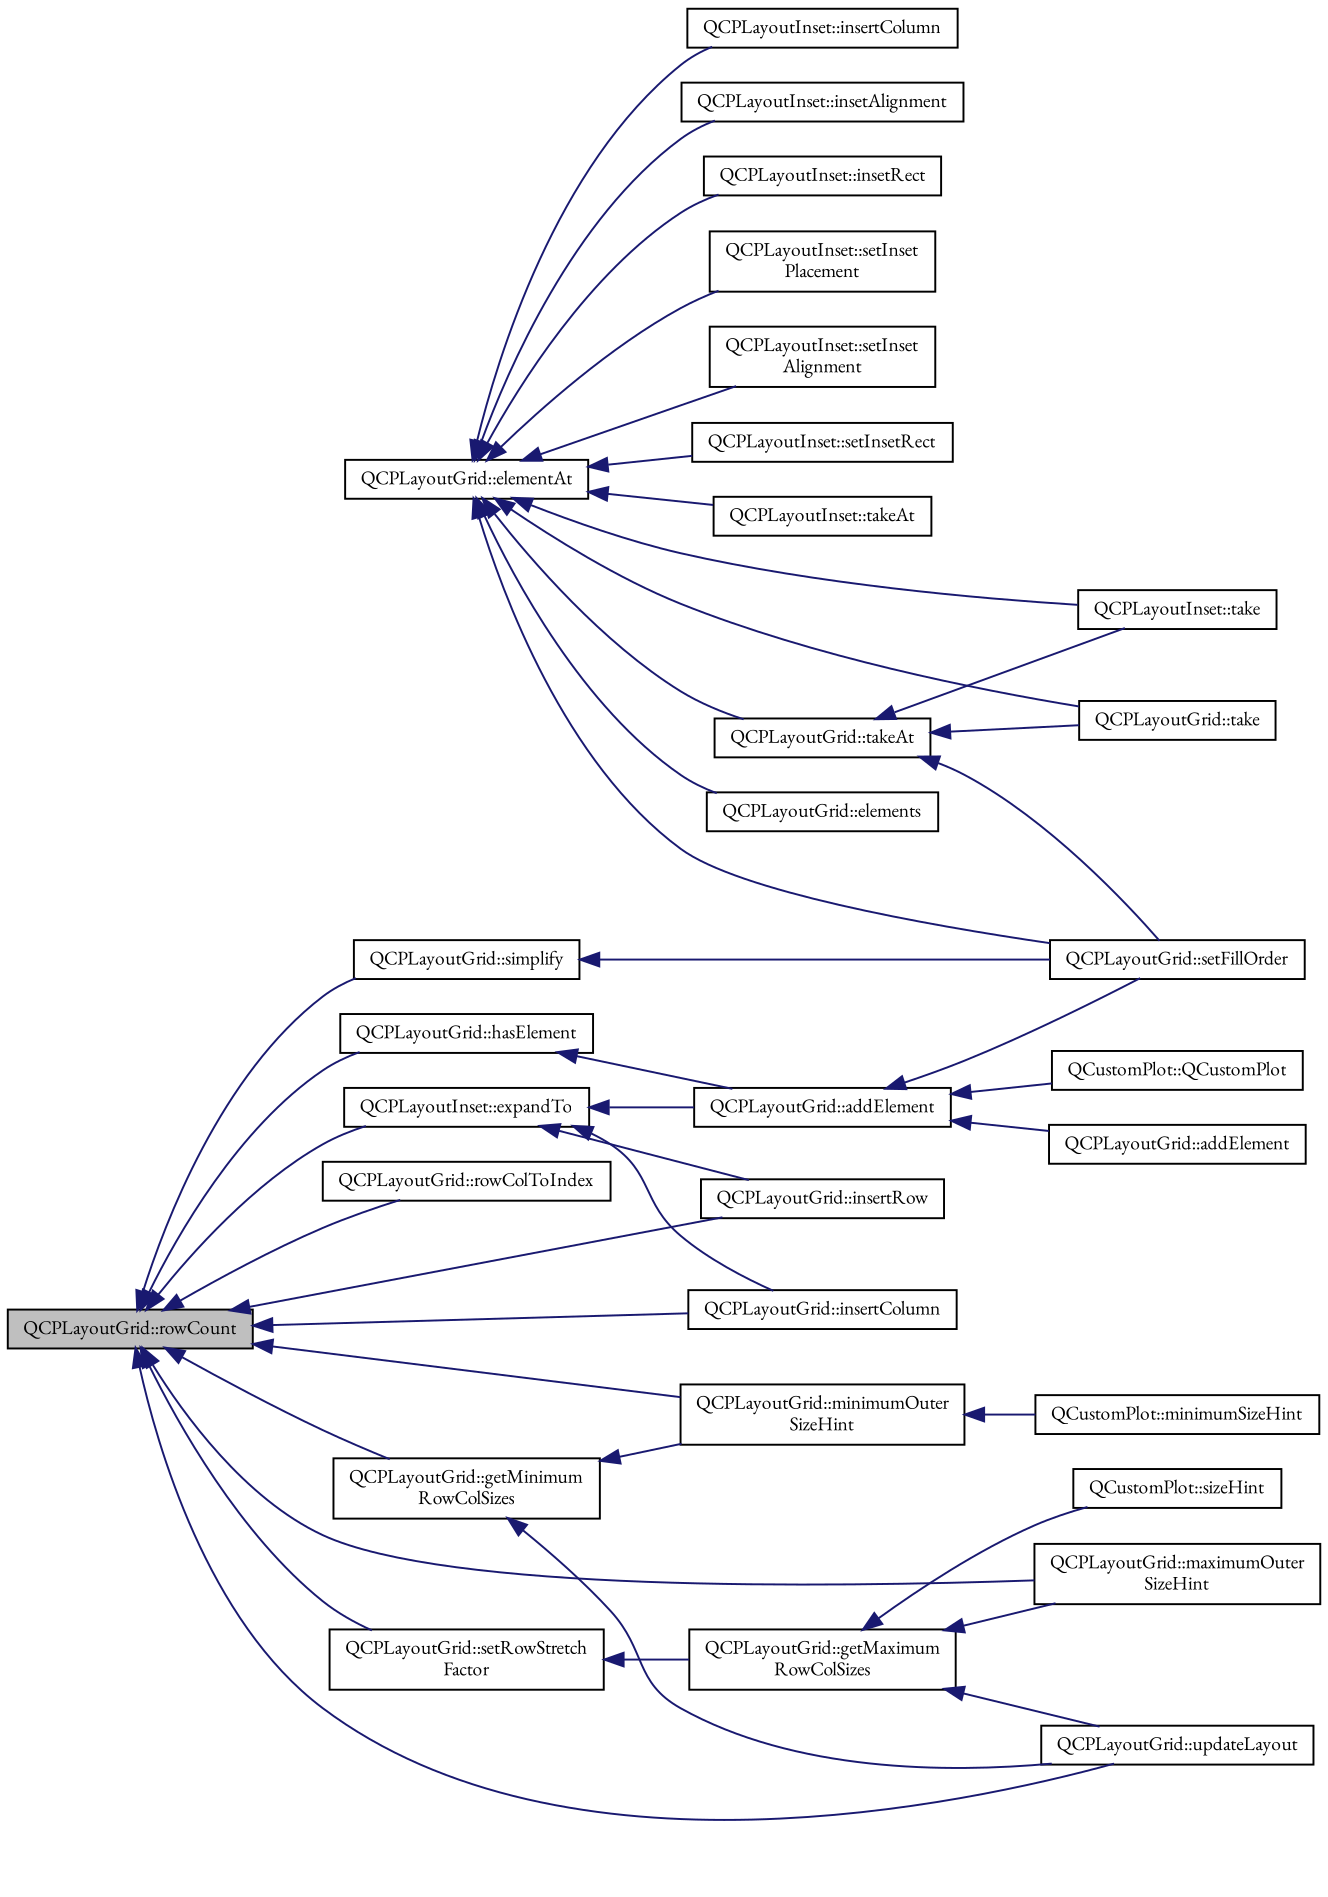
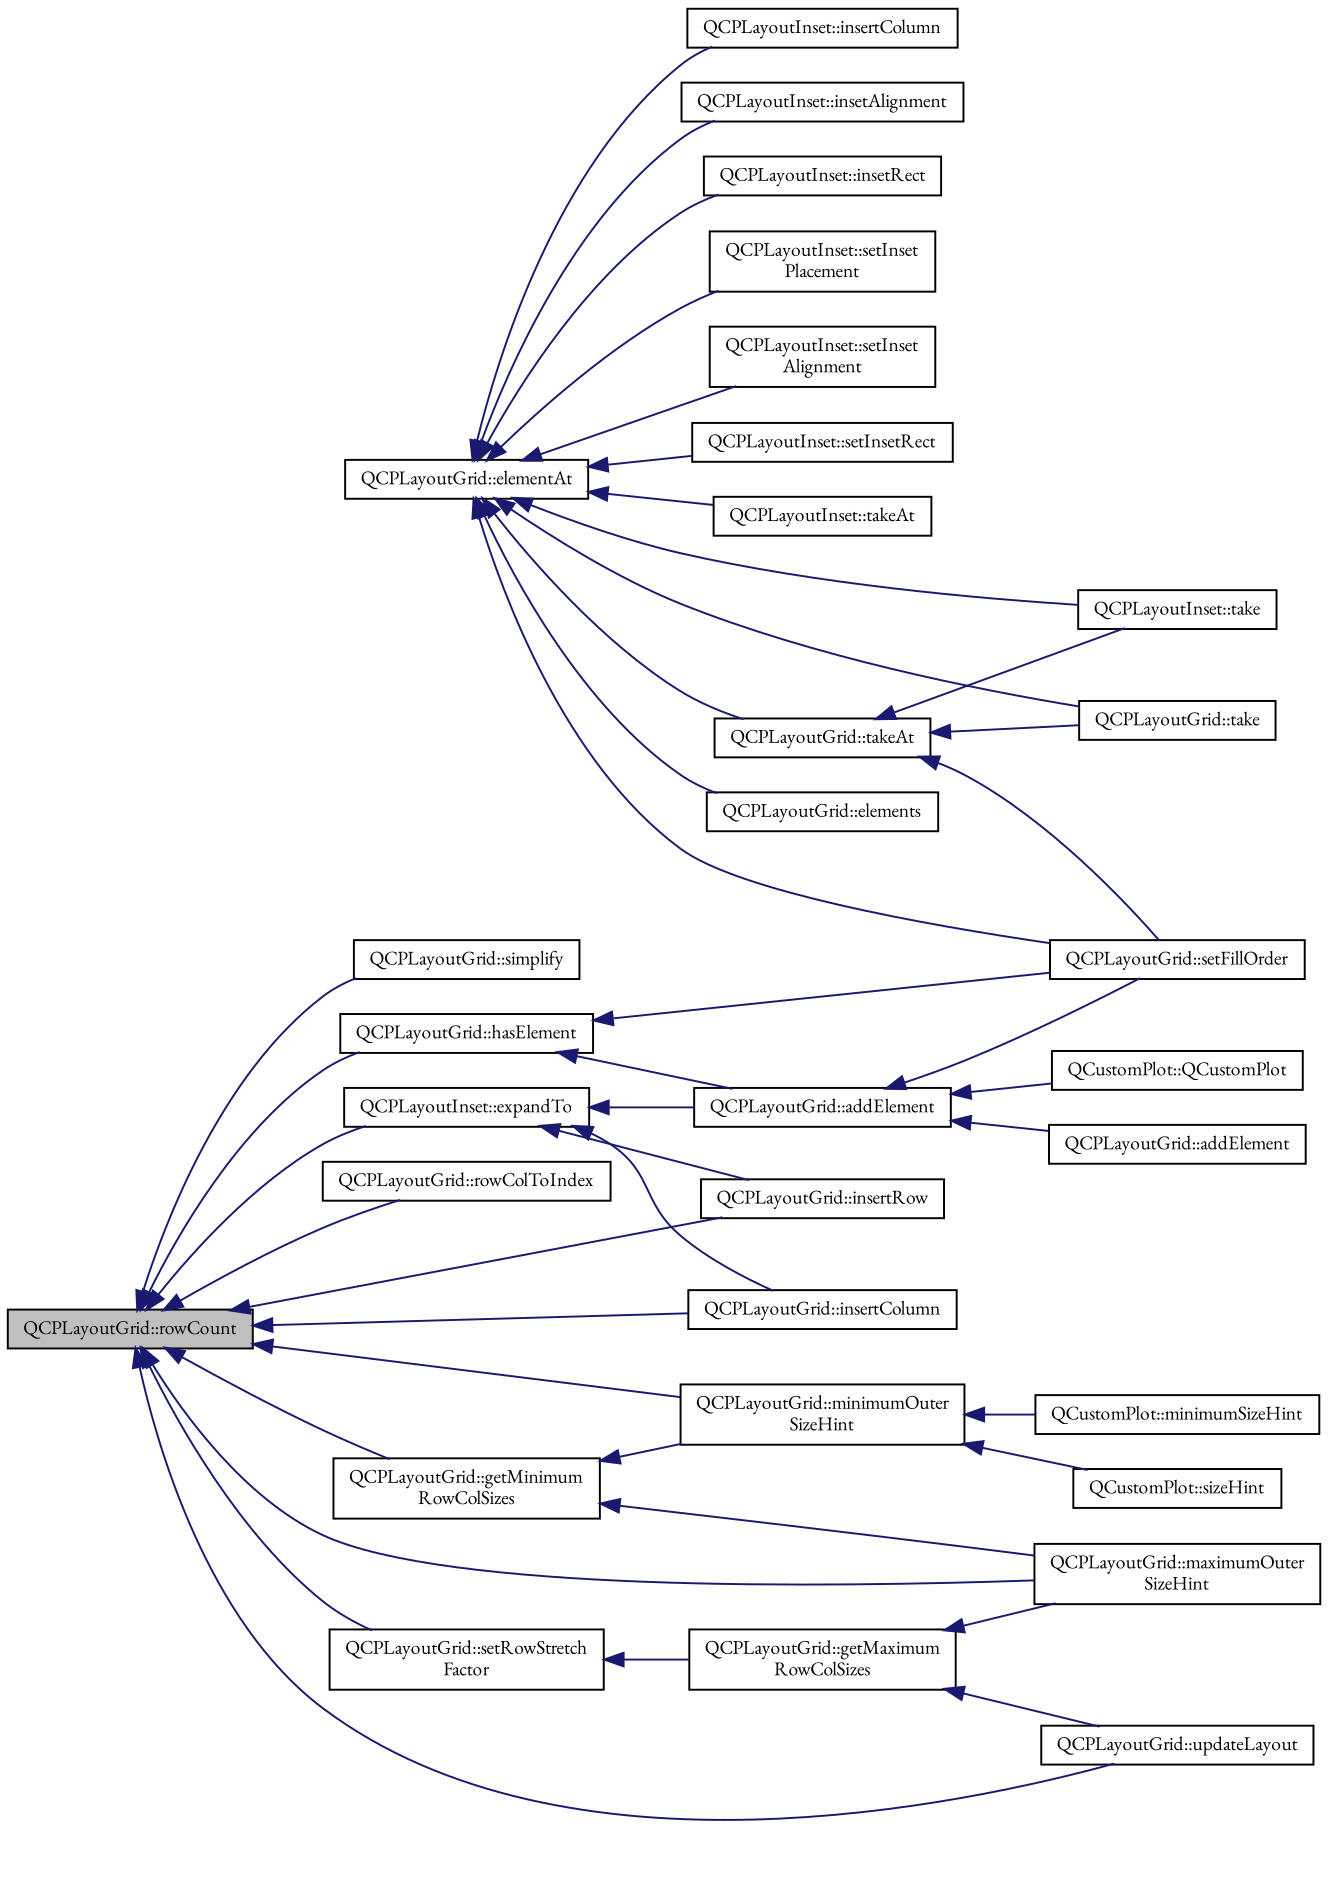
edge "QCPLayoutGrid::setFillOrder" -> "QCPLayoutGrid::simplify": now "QCPLayoutGrid::setFillOrder" -> "QCPLayoutGrid::hasElement"
edge "QCustomPlot::sizeHint" -> "QCPLayoutGrid::getMaximum RowColSizes": now "QCustomPlot::sizeHint" -> "QCPLayoutGrid::minimumOuter SizeHint"
edge "QCPLayoutGrid::updateLayout" -> "QCPLayoutGrid::getMinimum RowColSizes": now "QCPLayoutGrid::maximumOuter SizeHint" -> "QCPLayoutGrid::getMinimum RowColSizes"
